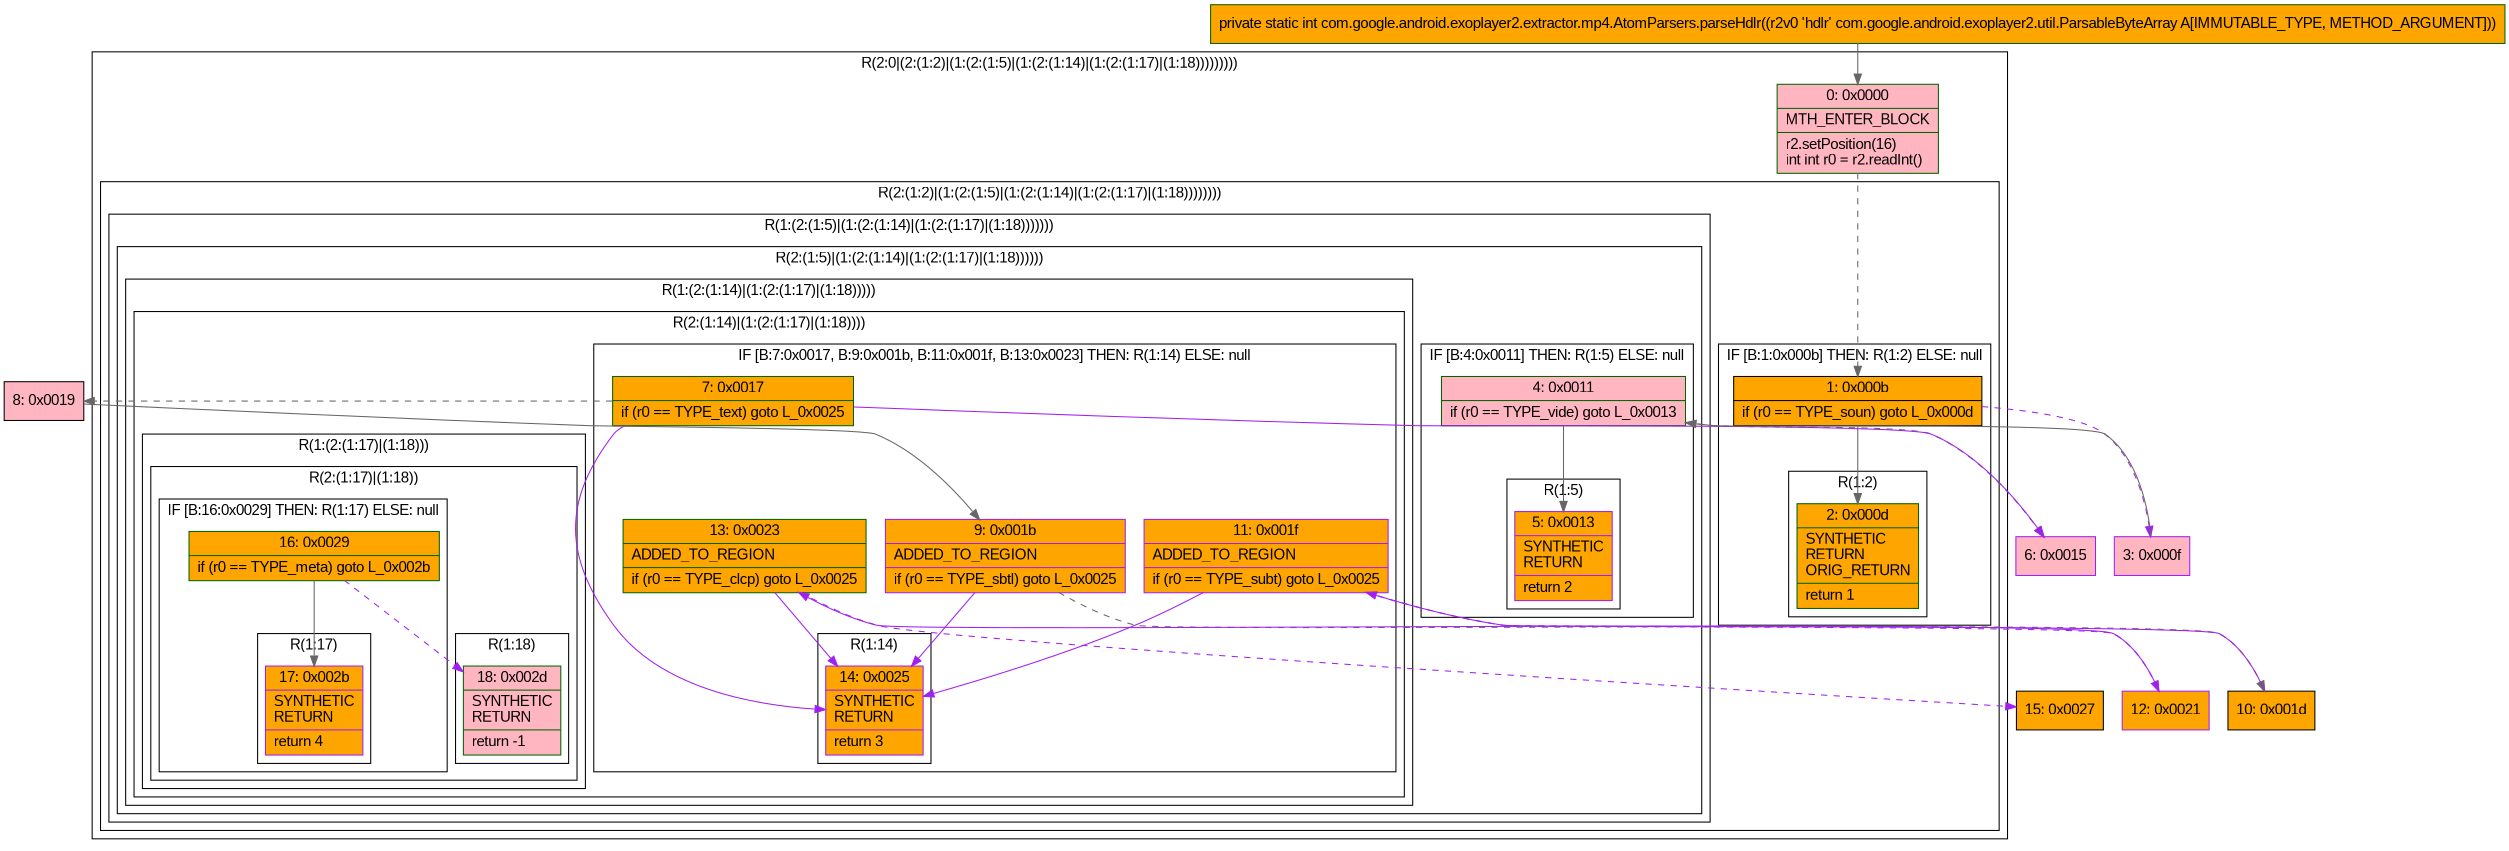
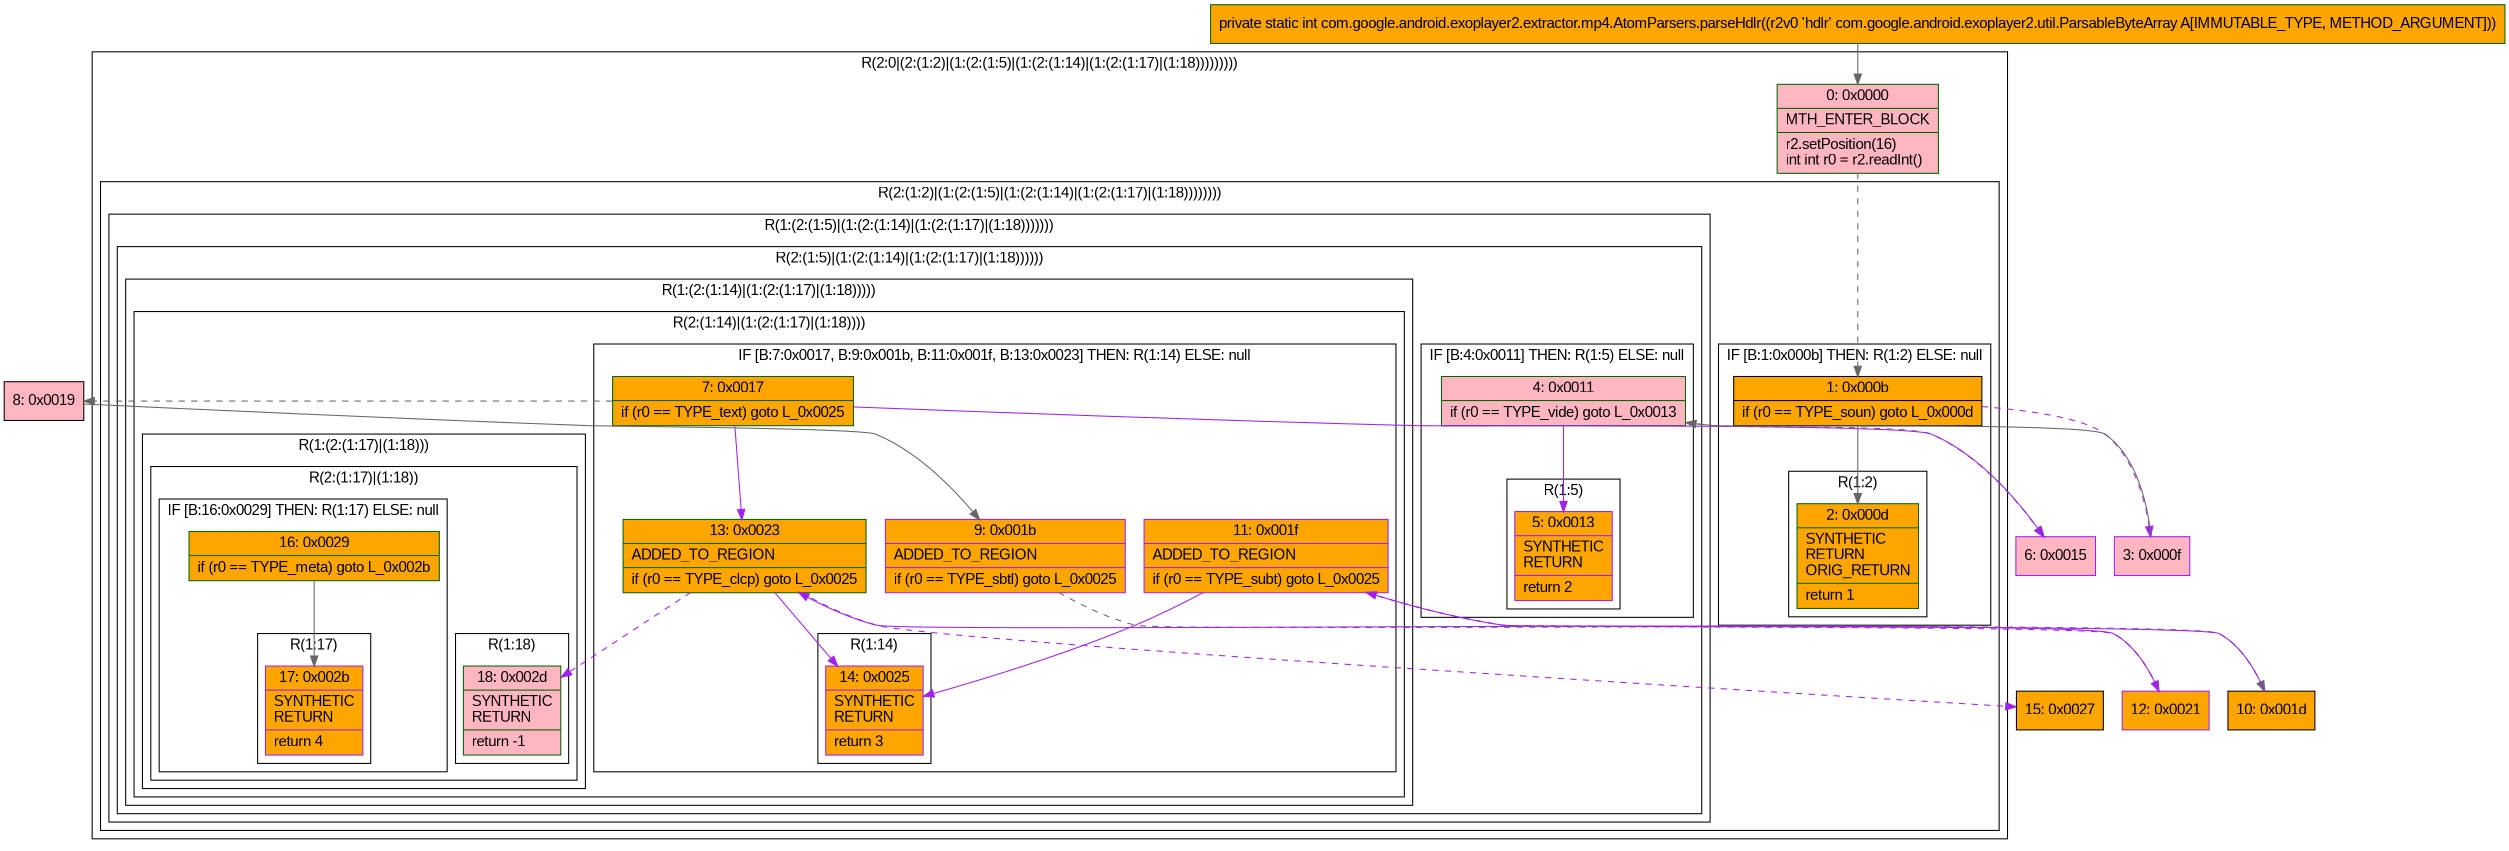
edge "4: 0x0011" -> "5: 0x0013": color gray40 -> purple
edge "9: 0x001b" -> "14: 0x0025": removed
edge "16: 0x0029" -> "18: 0x002d": now "13: 0x0023" -> "18: 0x002d"
edge "7: 0x0017" -> "14: 0x0025": now "7: 0x0017" -> "13: 0x0023"
